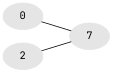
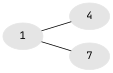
node "0": label "0" -> "1"
node "4": added
node "2": removed
